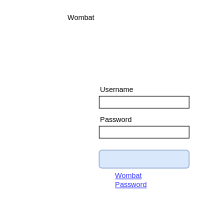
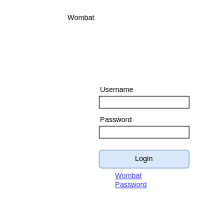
node "Login": added
